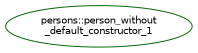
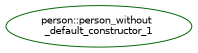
node "persons::person_without _default_constructor_1": label "persons::person_without _default_constructor_1" -> "person::person_without _default_constructor_1"
